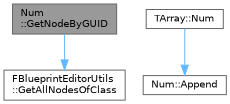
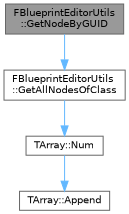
node "Num ::GetNodeByGUID": label "Num ::GetNodeByGUID" -> "FBlueprintEditorUtils ::GetNodeByGUID"
node "Num::Append": label "Num::Append" -> "TArray::Append"
edge "FBlueprintEditorUtils ::GetAllNodesOfClass" -> "TArray::Num": added
